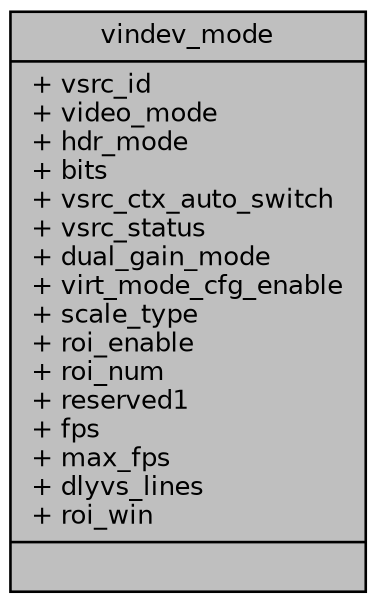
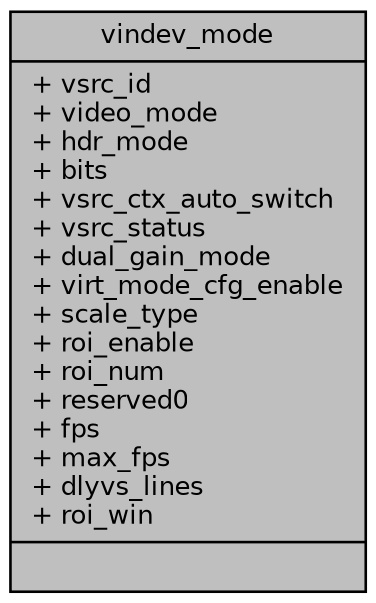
node "vindev_mode": text "+ reserved1" -> "+ reserved0"
